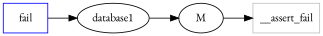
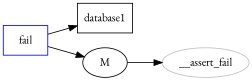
node "database1": shape ellipse -> box
edge "database1" -> "M": now "fail" -> "M"
node "__assert_fail": shape box -> ellipse
